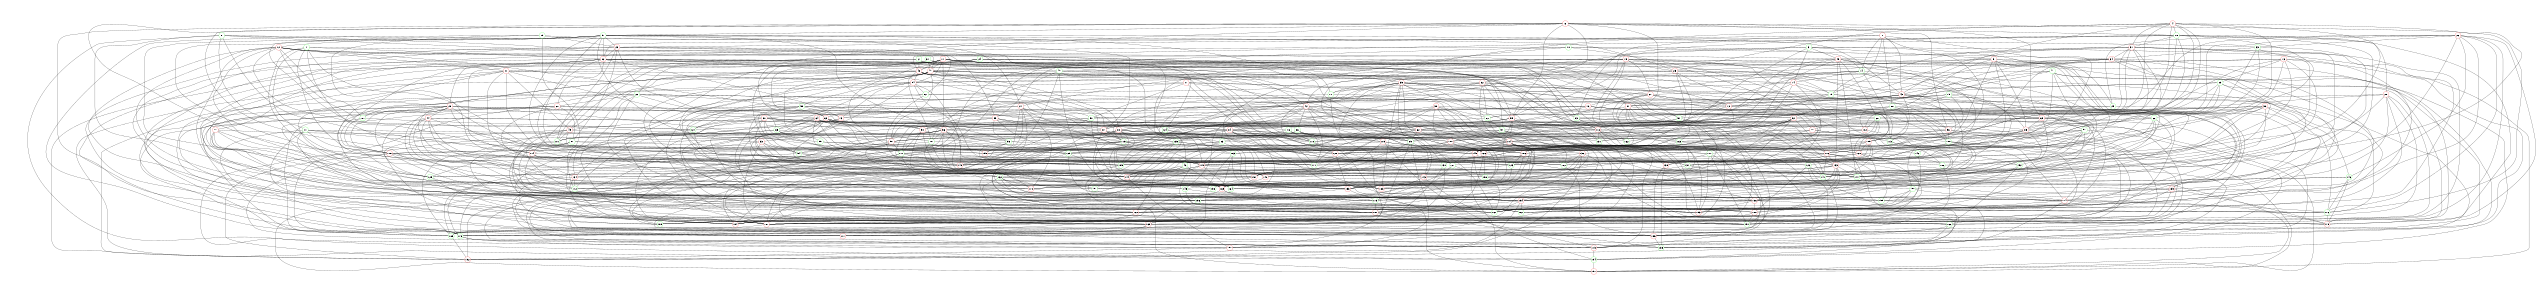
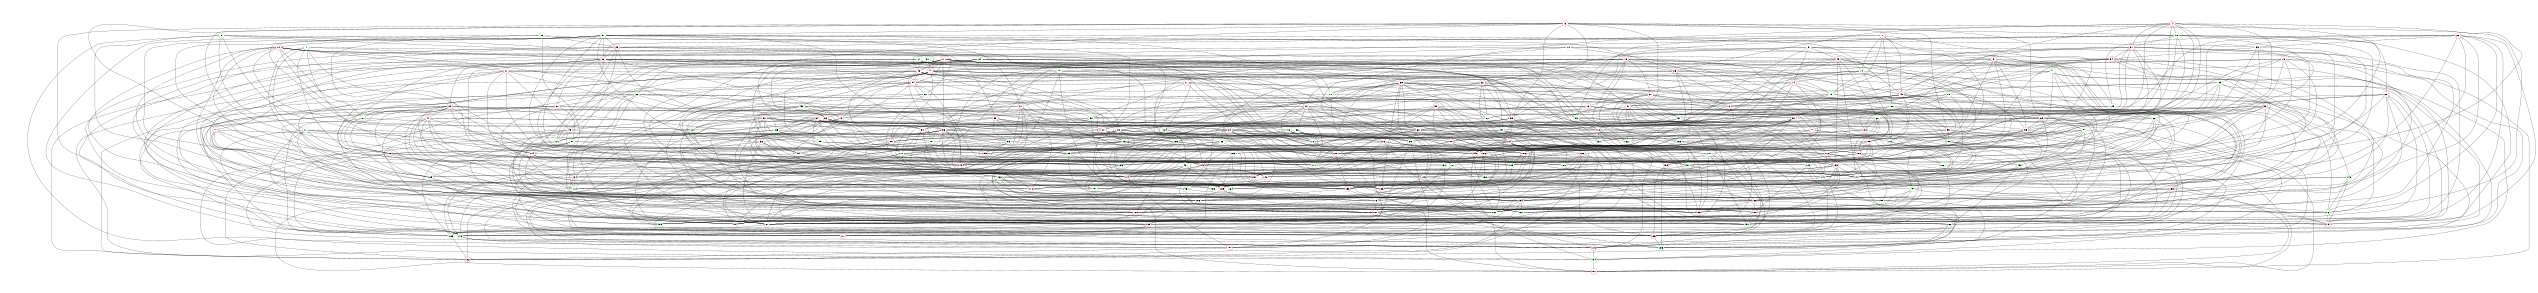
edge "20" -- "108": added
edge "56" -- "78": now "56" -- "135"
node "142": removed
edge "53" -- "137": added
